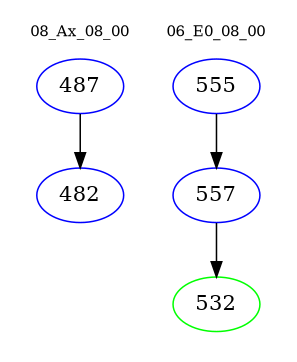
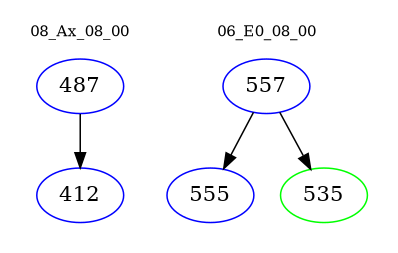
edge "555" -> "557": reversed
node "482": label "482" -> "412"
node "532": label "532" -> "535"
